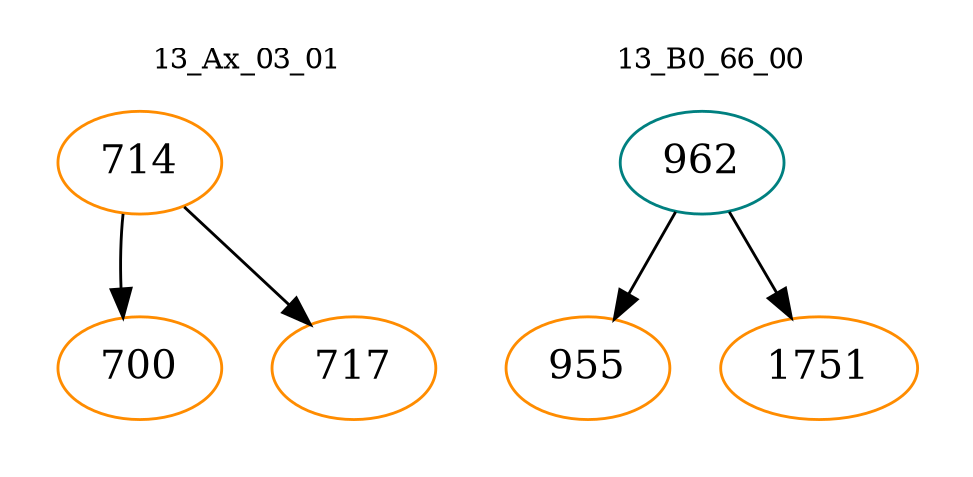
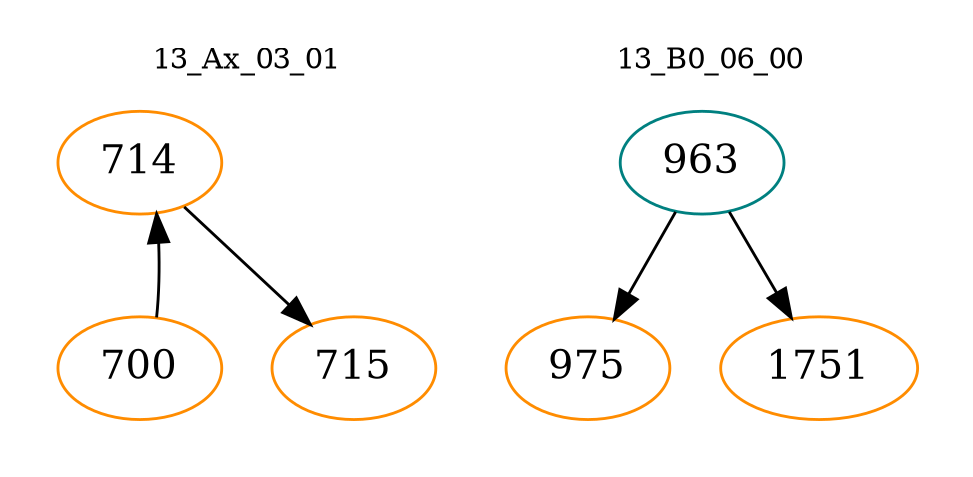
cluster "13_B0_66_00": label "13_B0_66_00" -> "13_B0_06_00"
node "962": label "962" -> "963"
edge "714" -> "700": reversed
node "717": label "717" -> "715"
node "955": label "955" -> "975"
